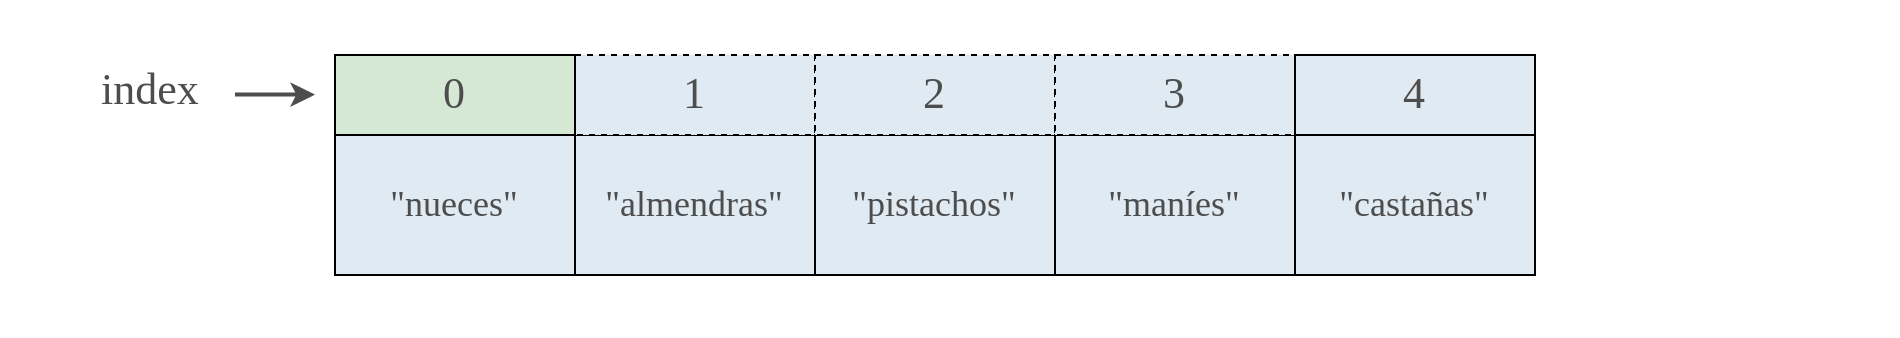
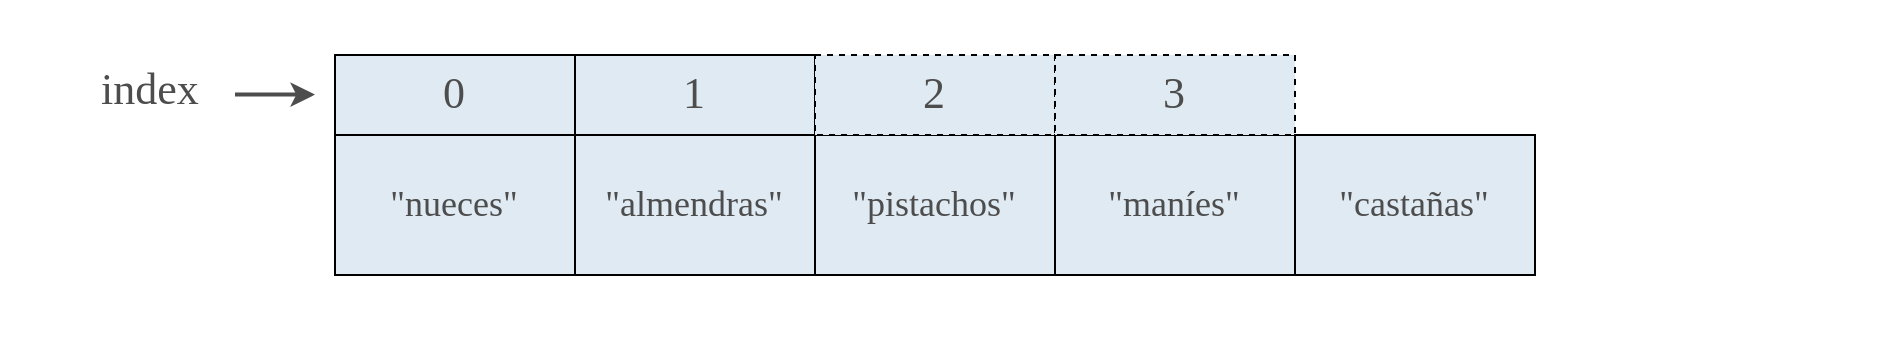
node "0": fillcolor #d5e8d4 -> #dfeaf2
node "1": style dashed -> solid
node "4": removed
